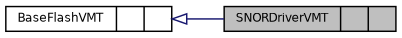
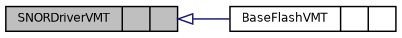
edge "SNORDriverVMT" -> "BaseFlashVMT": reversed
